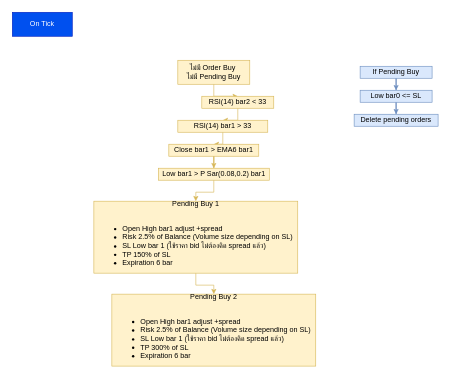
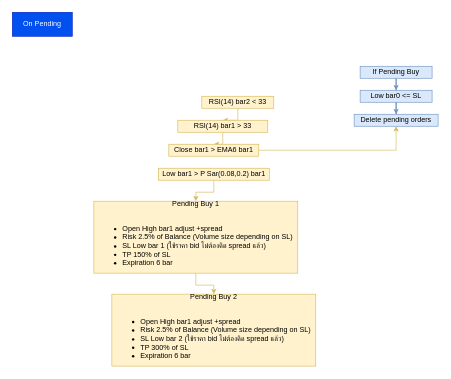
node "On Tick": label "On Tick" -> "On Pending"
node "ไม่มี Order Buy ไม่มี Pending Buy": removed
edge "ไม่มี Order Buy ไม่มี Pending Buy" -> "RSI(14) bar2 < 33": removed
edge "Close bar1 > EMA6 bar1" -> "Low bar1 > P Sar(0.08,0.2) bar1": now "Close bar1 > EMA6 bar1" -> "Delete pending orders"
node "Pending Buy 2 Open High bar1 adjust +spread Risk 2.5% of Balance (Volume size depending on SL) SL Low bar 1 (ใช้ราคา bid ไม่ต้องคิด spread แล้ว) TP 300% of SL Expiration 6 bar": label "Pending Buy 2 Open High bar1 adjust +spread Risk 2.5% of Balance (Volume size depending on SL) SL Low bar 1 (ใช้ราคา bid ไม่ต้องคิด spread แล้ว) TP 300% of SL Expiration 6 bar" -> "Pending Buy 2 Open High bar1 adjust +spread Risk 2.5% of Balance (Volume size depending on SL) SL Low bar 2 (ใช้ราคา bid ไม่ต้องคิด spread แล้ว) TP 300% of SL Expiration 6 bar"
